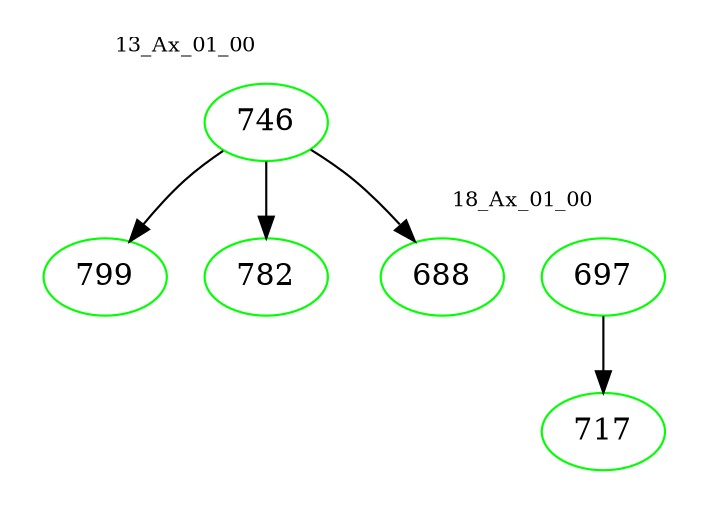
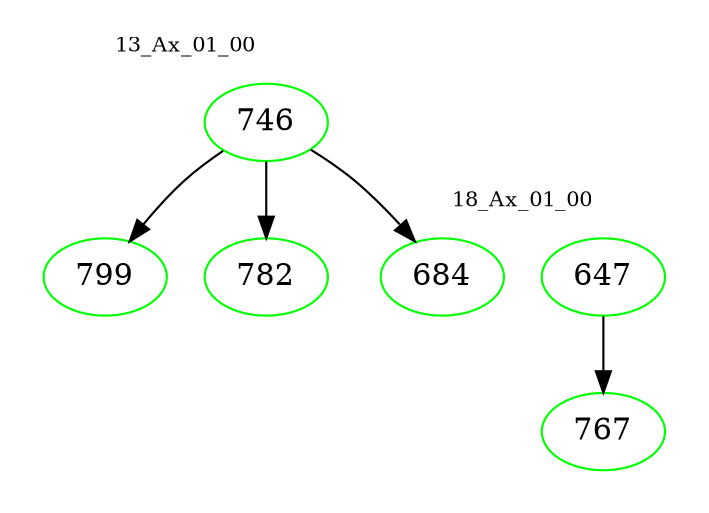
node "688": label "688" -> "684"
node "697": label "697" -> "647"
node "717": label "717" -> "767"
